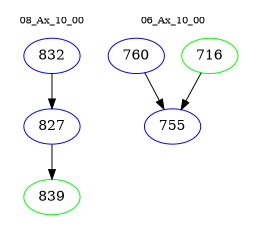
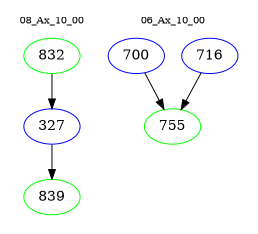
node "832": color blue -> green
node "760": label "760" -> "700"
node "716": color green -> blue
node "827": label "827" -> "327"
node "755": color blue -> green
